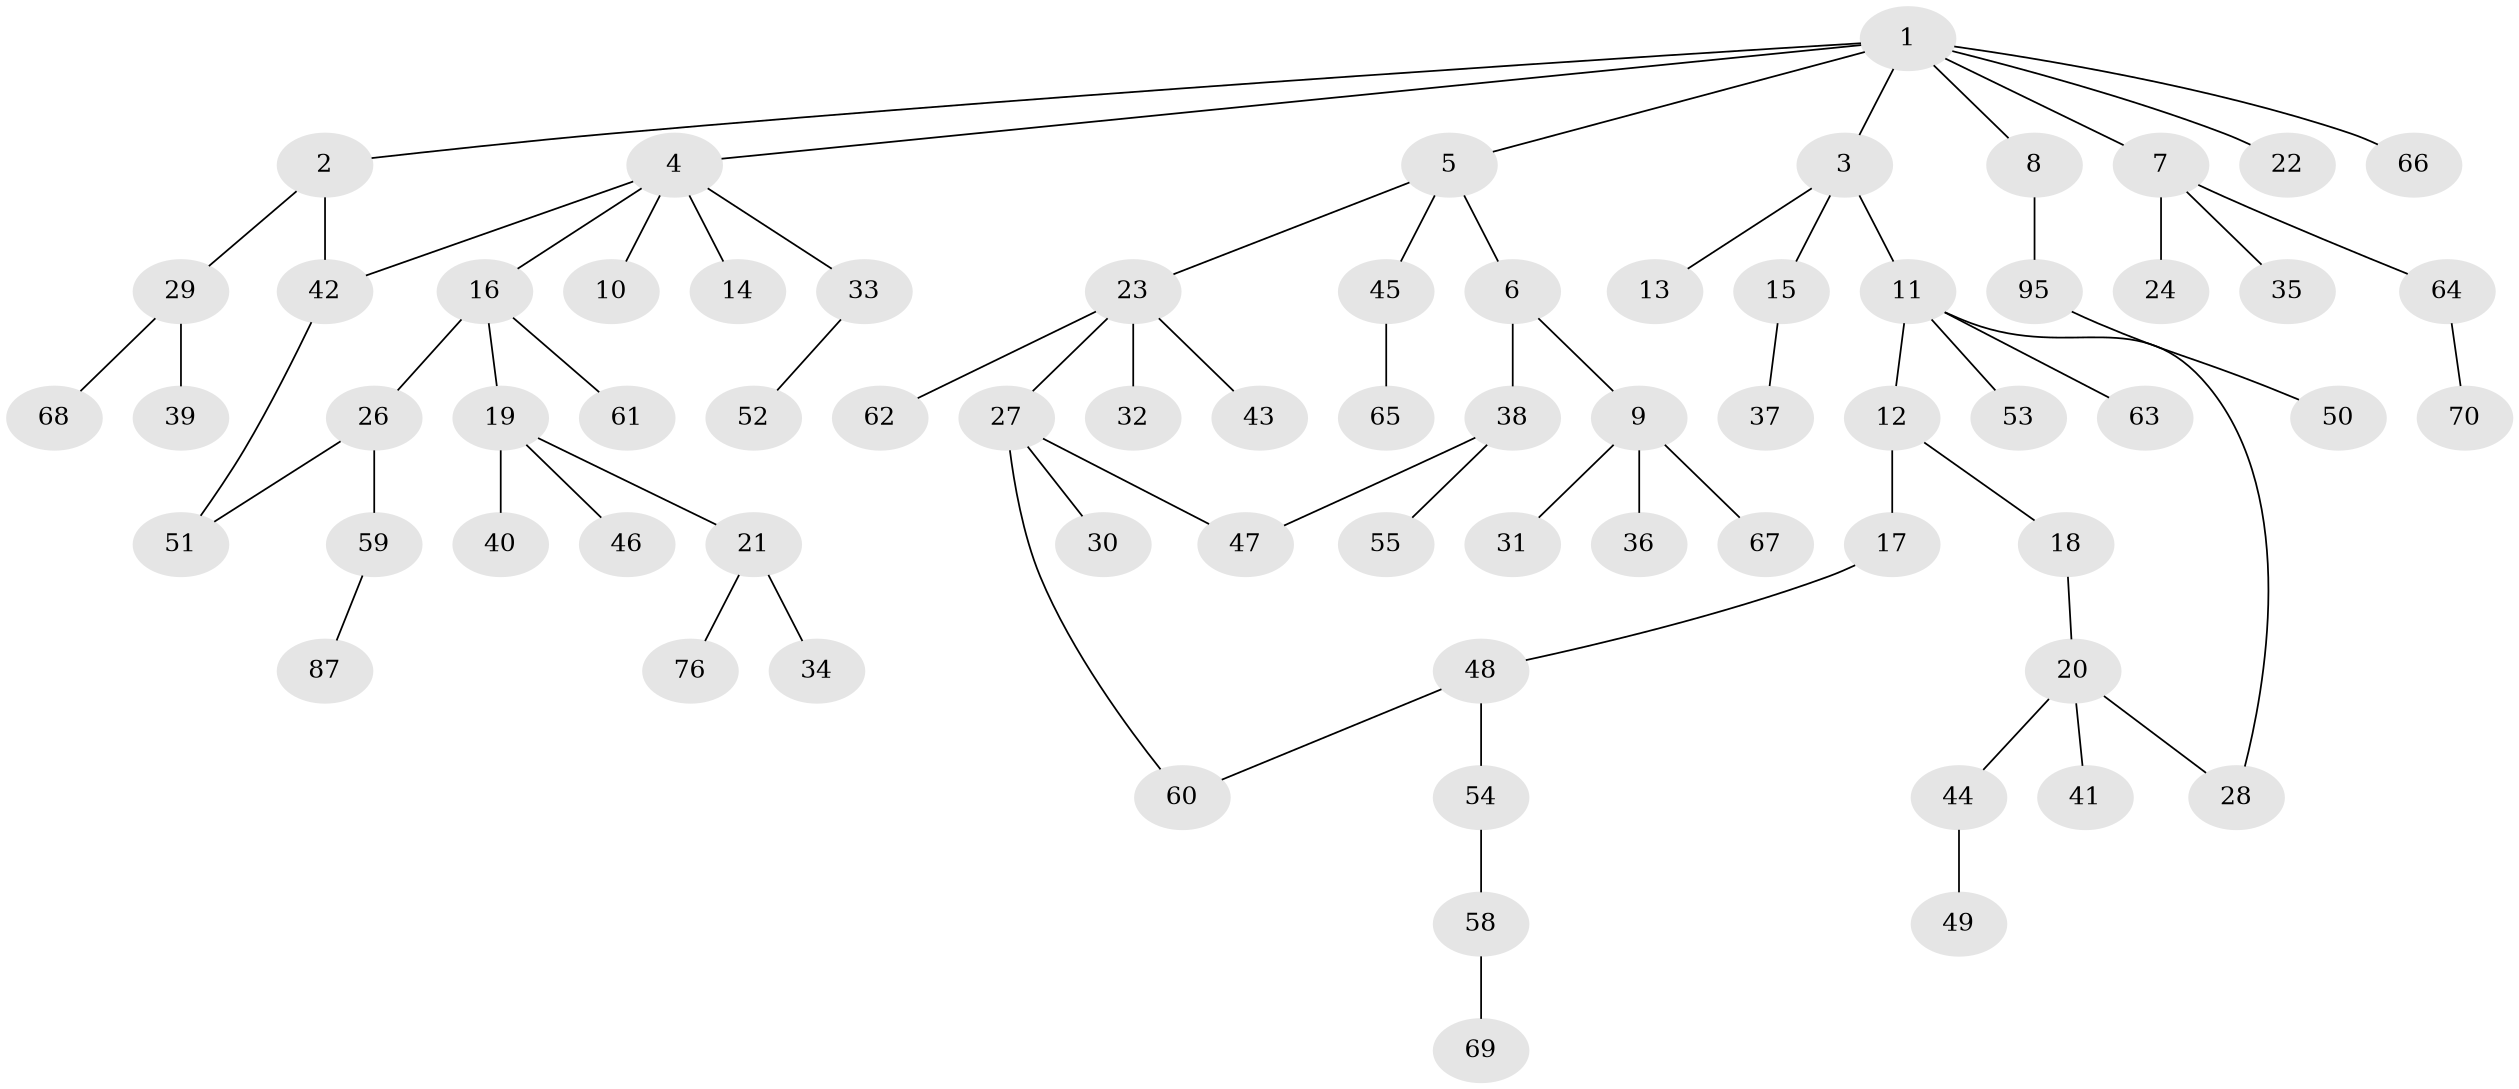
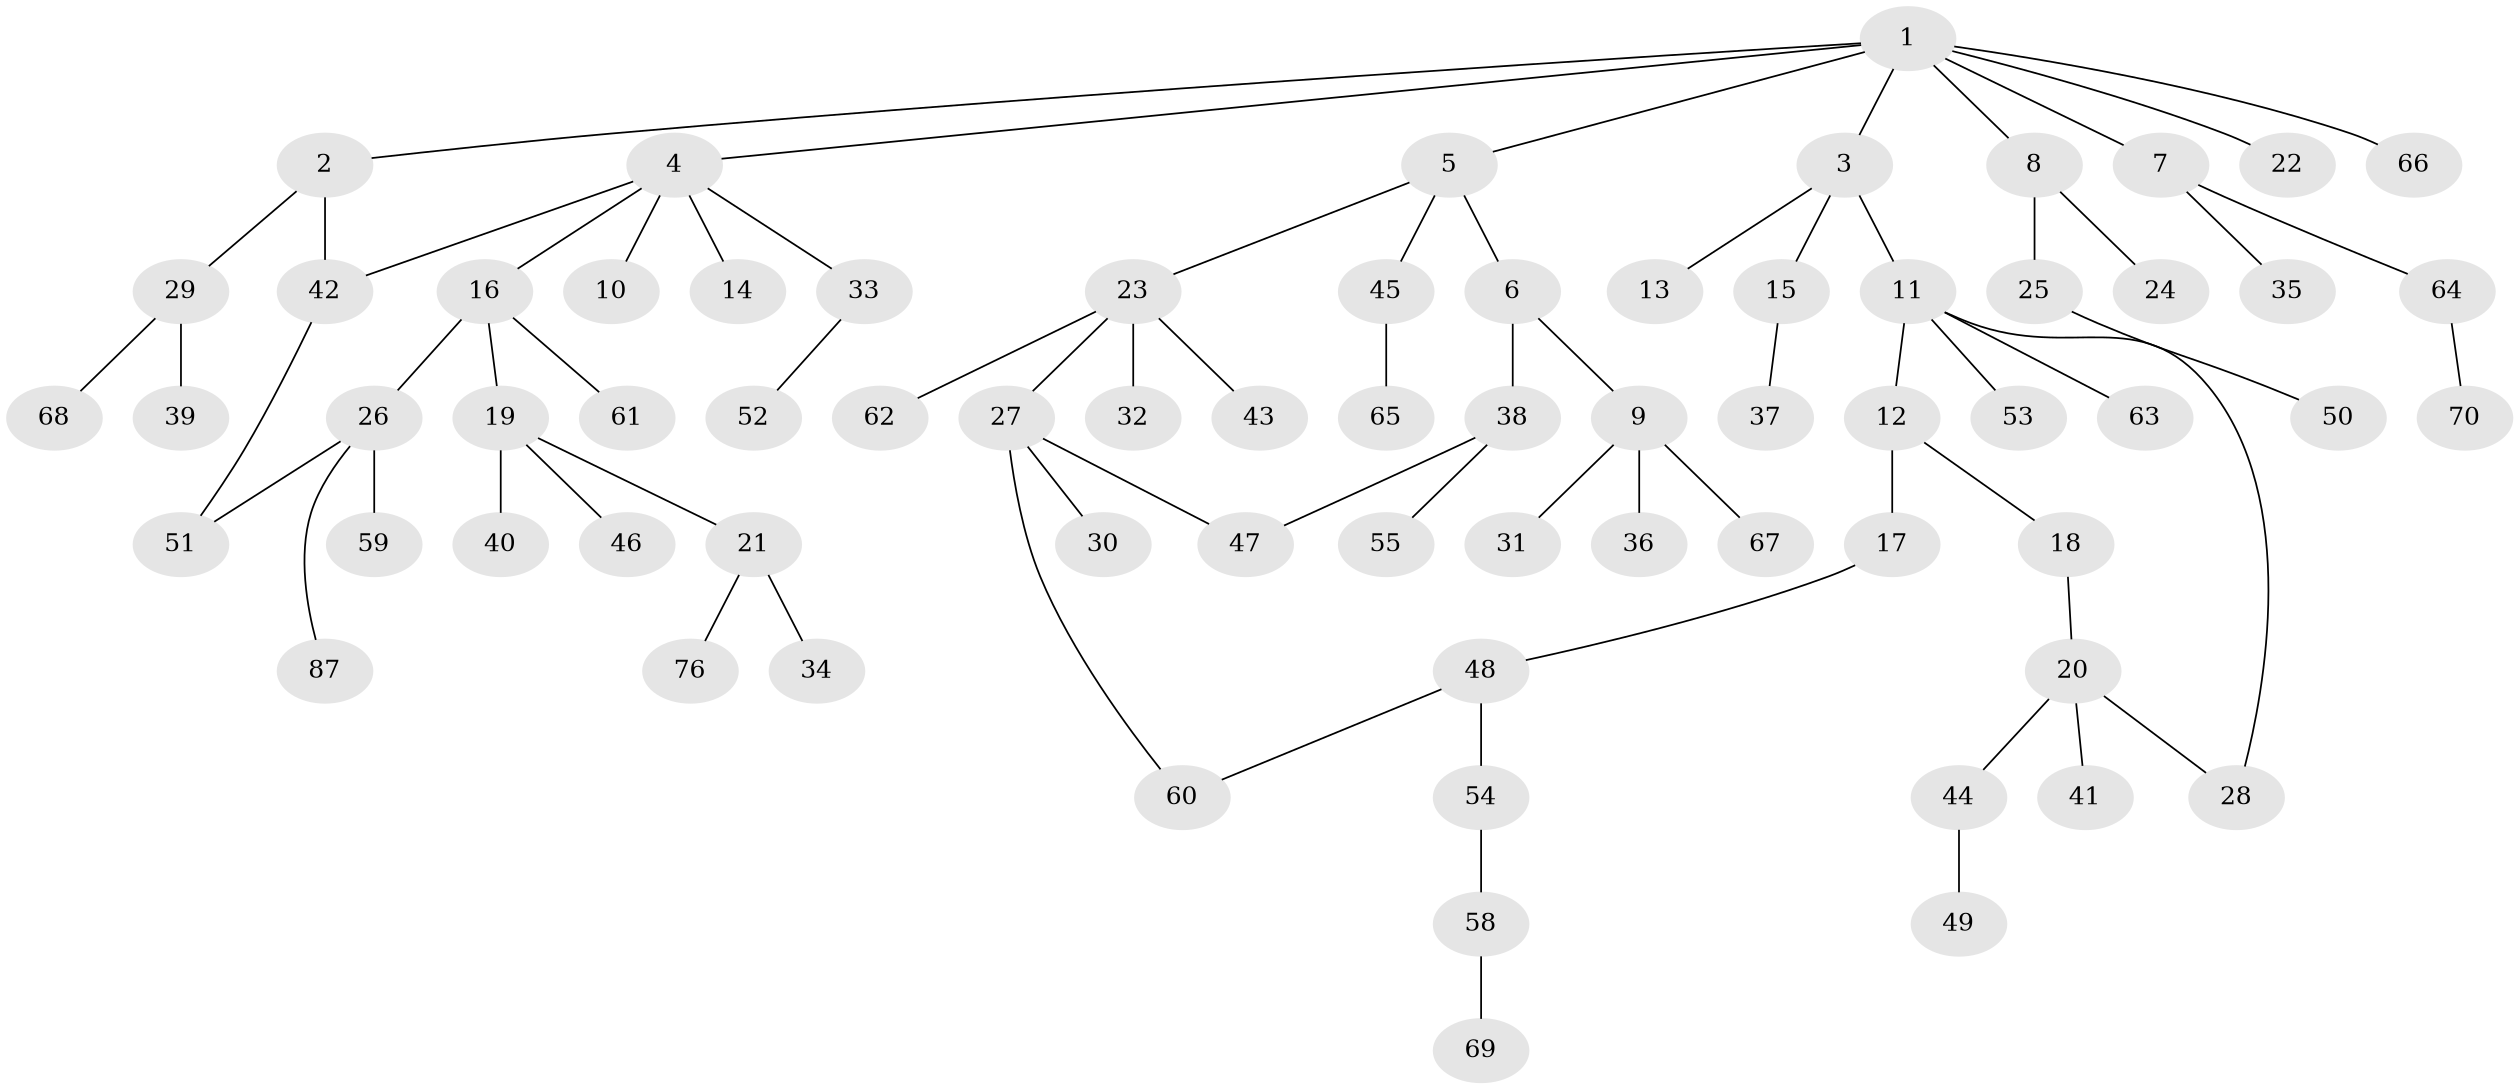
edge "7" -- "24": now "8" -- "24"
node "95": label "95" -> "25"
edge "59" -- "87": now "26" -- "87"
